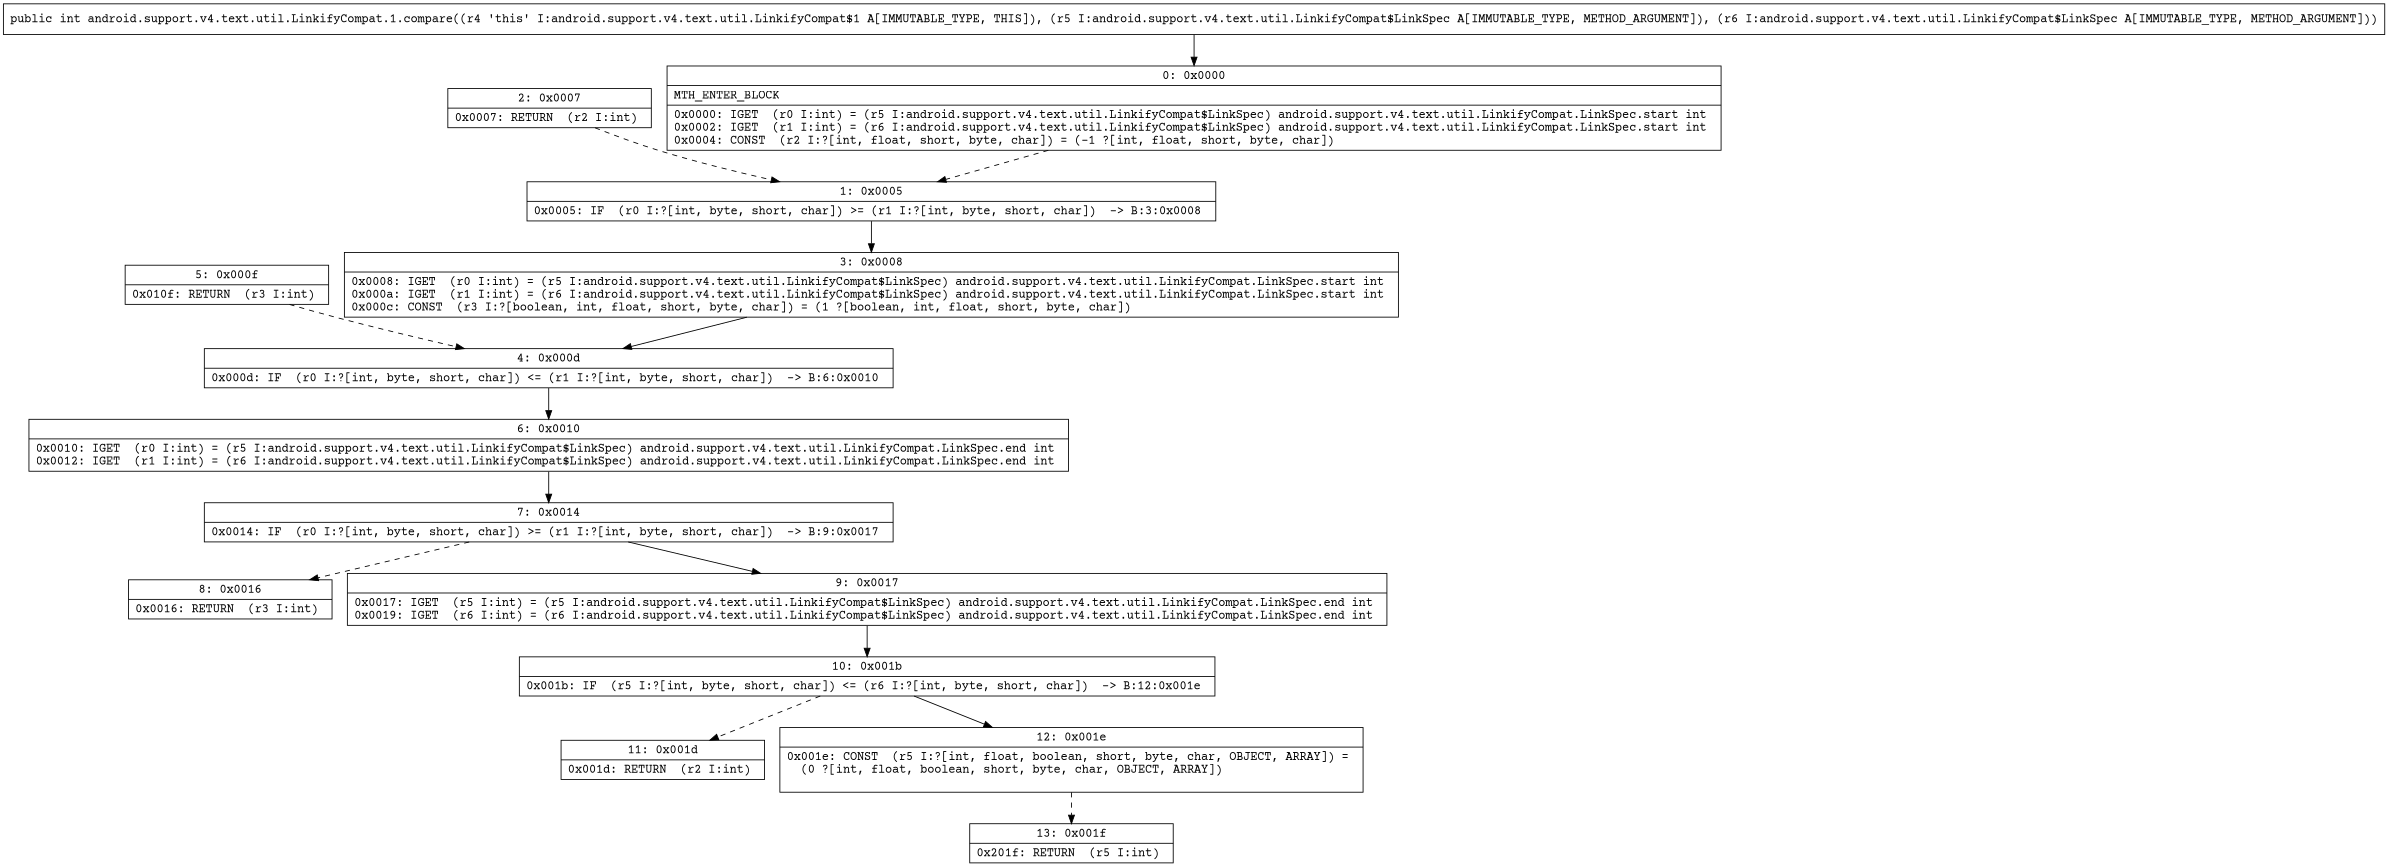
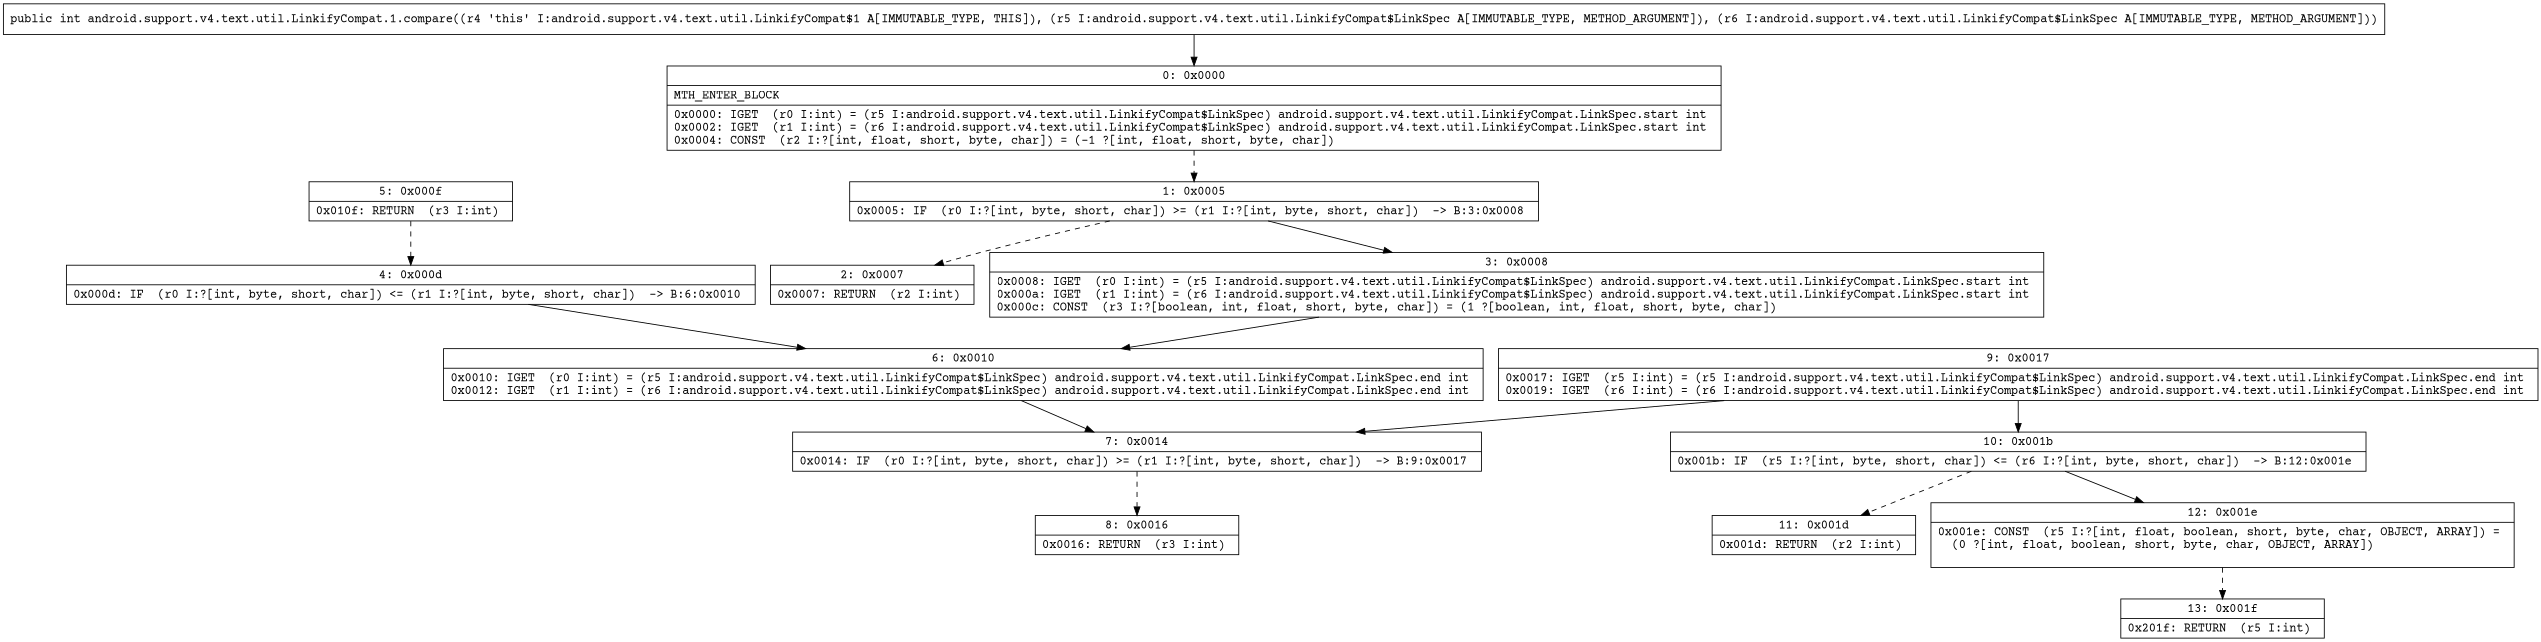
edge "2: 0x0007" -> "1: 0x0005": reversed
edge "3: 0x0008" -> "4: 0x000d": now "3: 0x0008" -> "6: 0x0010"
edge "7: 0x0014" -> "9: 0x0017": reversed
